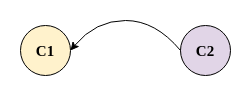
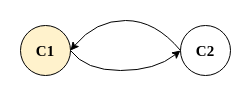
node "C2": fillcolor #e1d5e7 -> #ffffff
edge "C1" -> "C2": added
